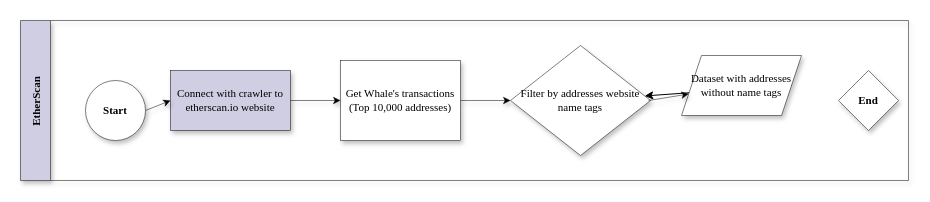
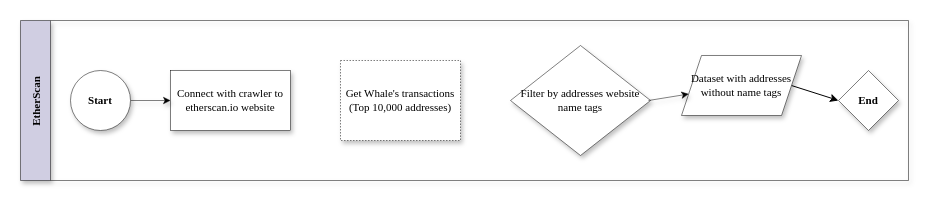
edge "Dataset with addresses without name tags" -> "Filter by addresses website name tags": now "Dataset with addresses without name tags" -> "End"
node "Connect with crawler to etherscan.io website": fillcolor #d0cee2 -> #ffffff
edge "Connect with crawler to etherscan.io website" -> "Get Whale's transactions (Top 10,000 addresses)": removed
node "Get Whale's transactions (Top 10,000 addresses)": style solid -> dashed
edge "Get Whale's transactions (Top 10,000 addresses)" -> "Filter by addresses website name tags": removed
node "Start": moved (116, 111) -> (101, 101)
